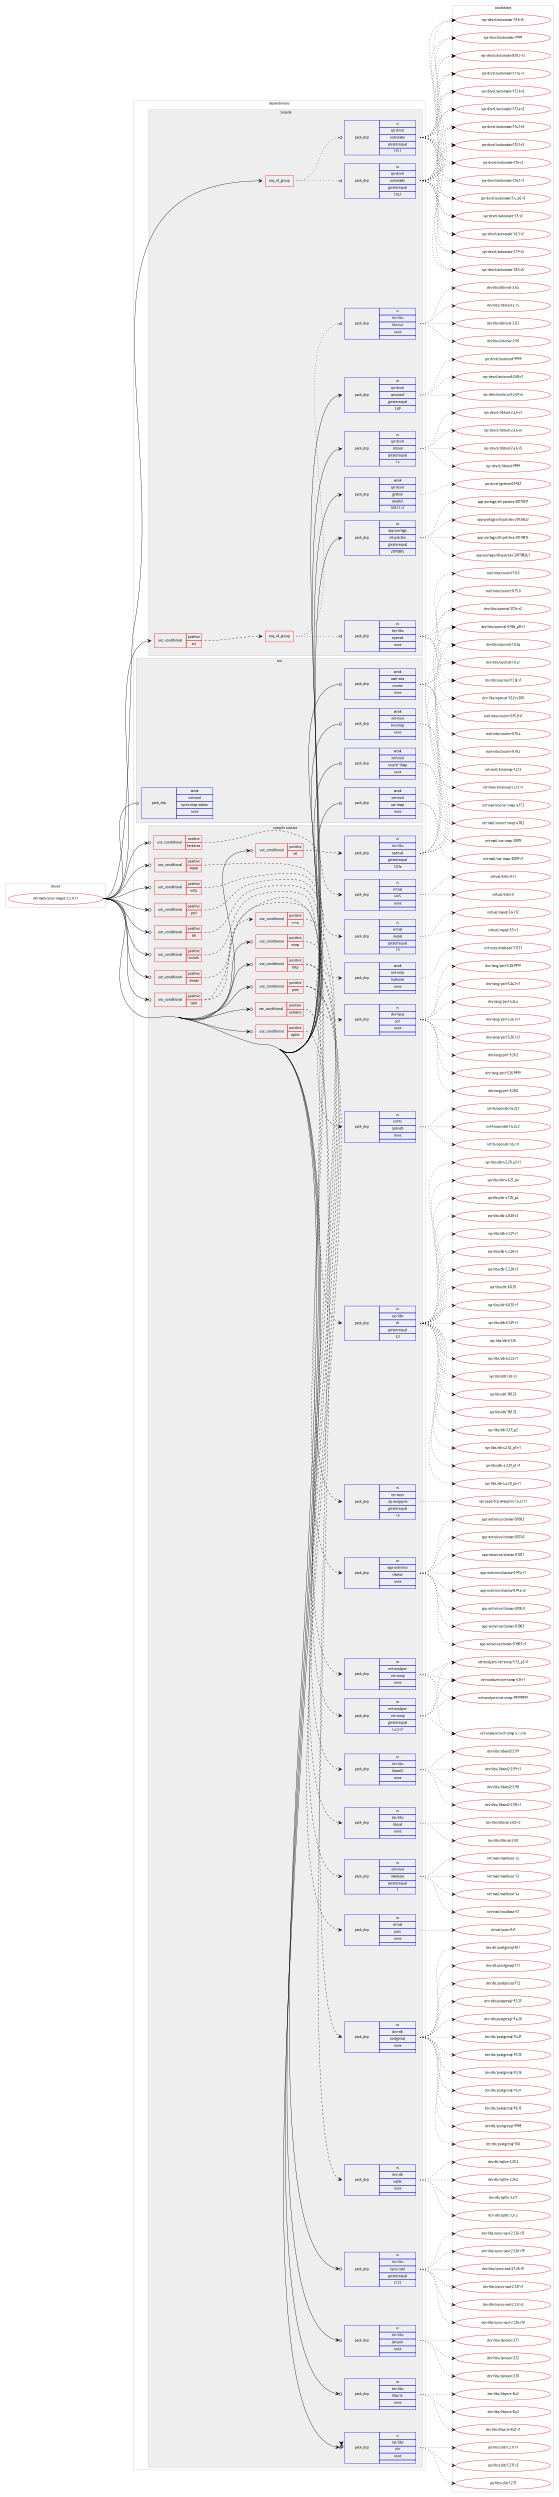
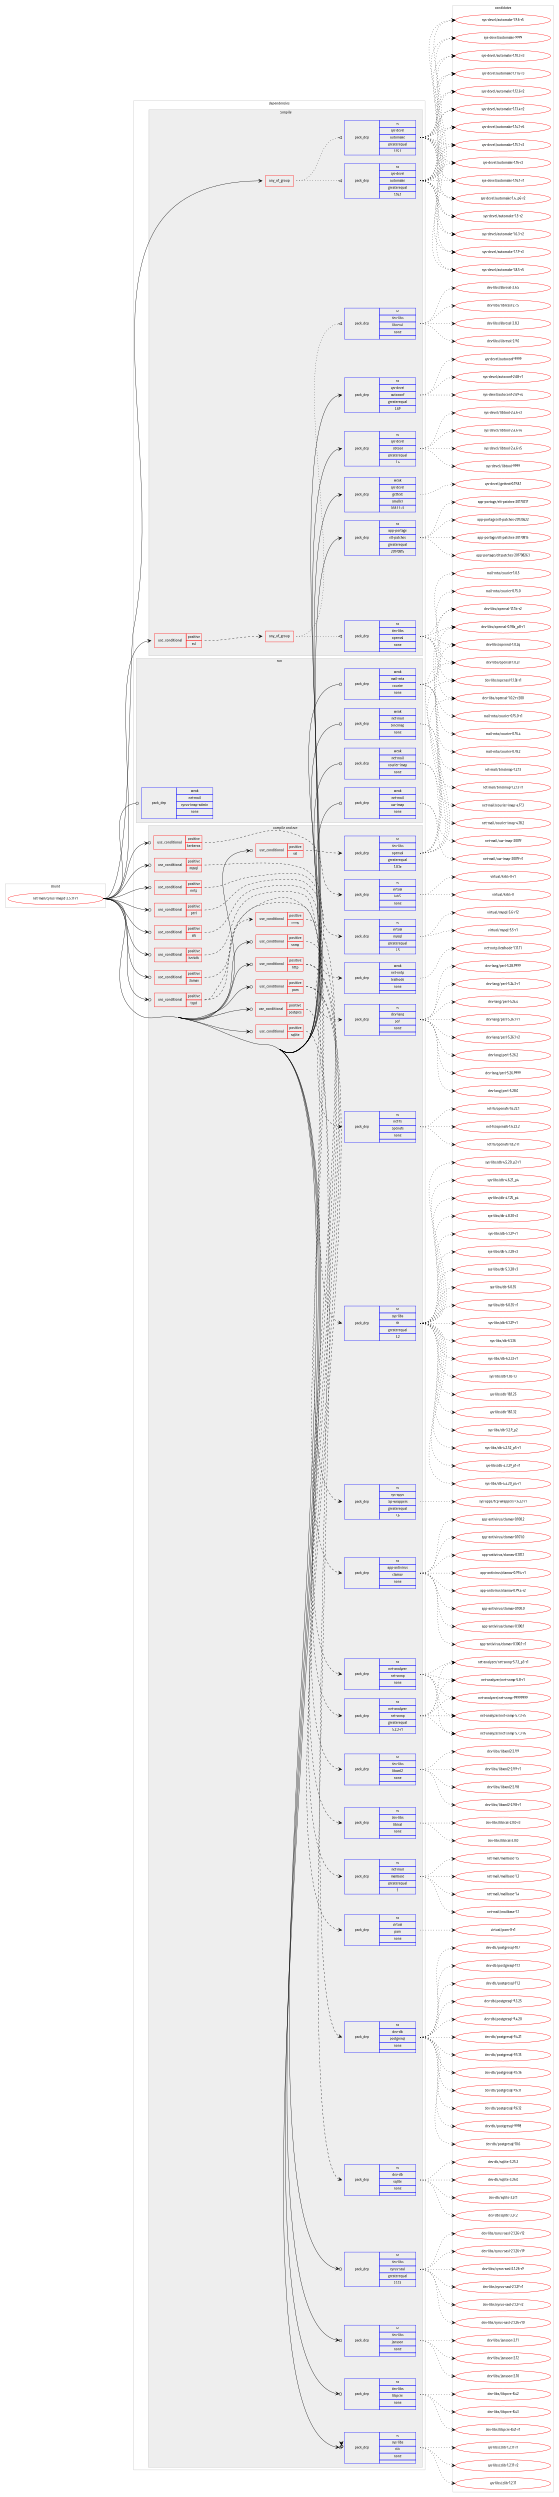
node "sys-devel/automake-8.10.3-r3": label "sys-devel/automake-8.10.3-r3" -> "sys-devel/automake-1.10.3-r3"
node "net-analyzer/net-snmp-5.7.3-r5": added
